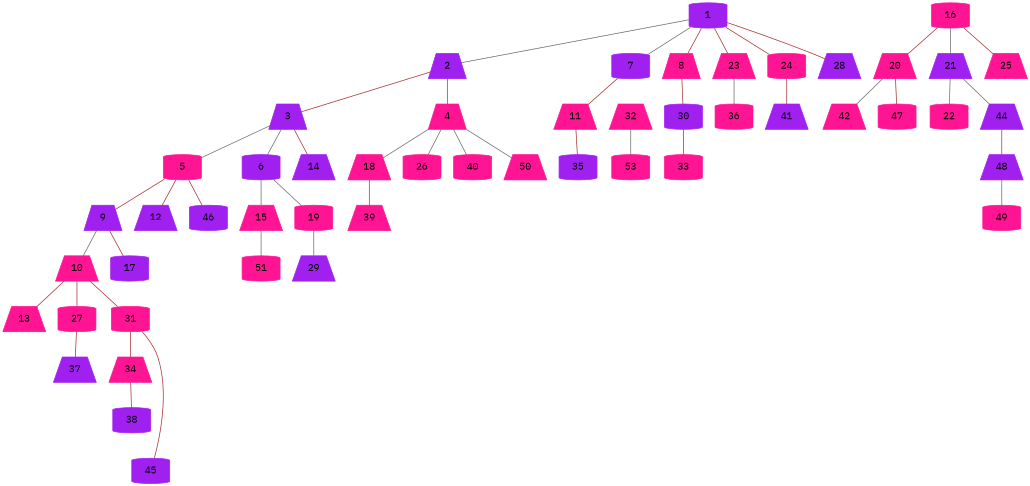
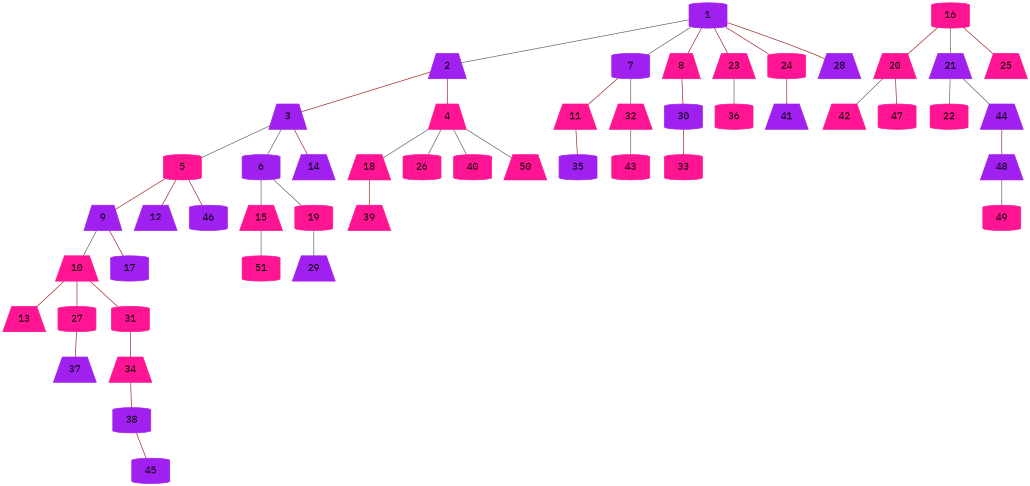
edge "7" -- "32": added
node "53": label "53" -> "43"
edge "31" -- "45": now "38" -- "45"
